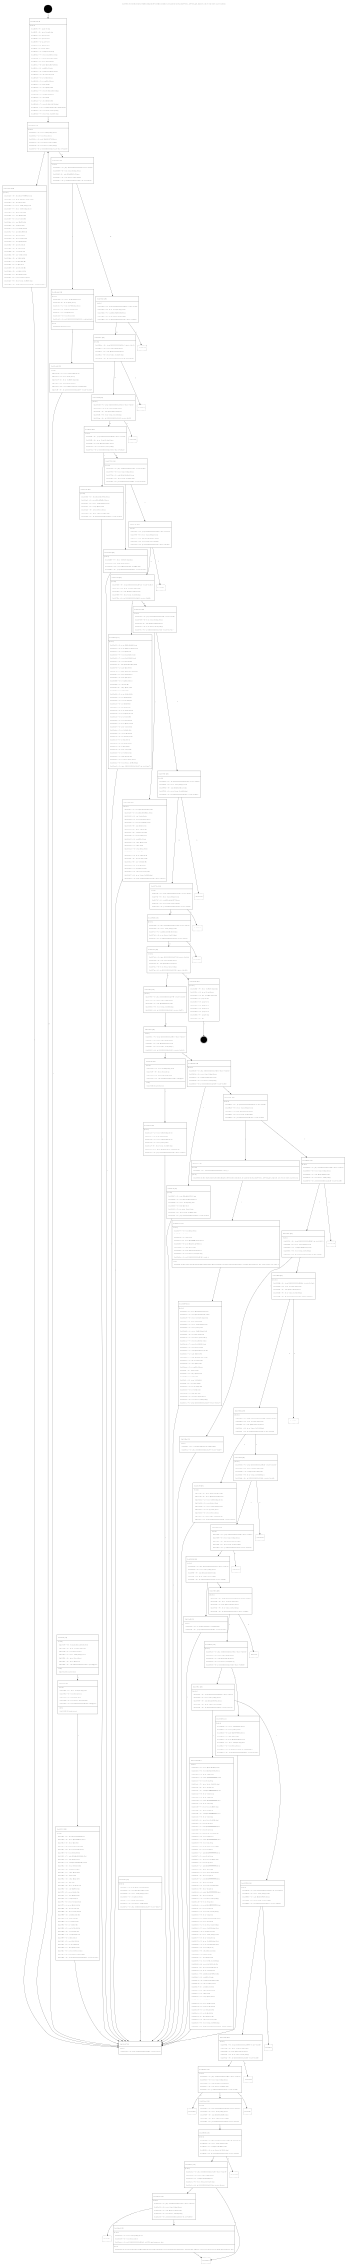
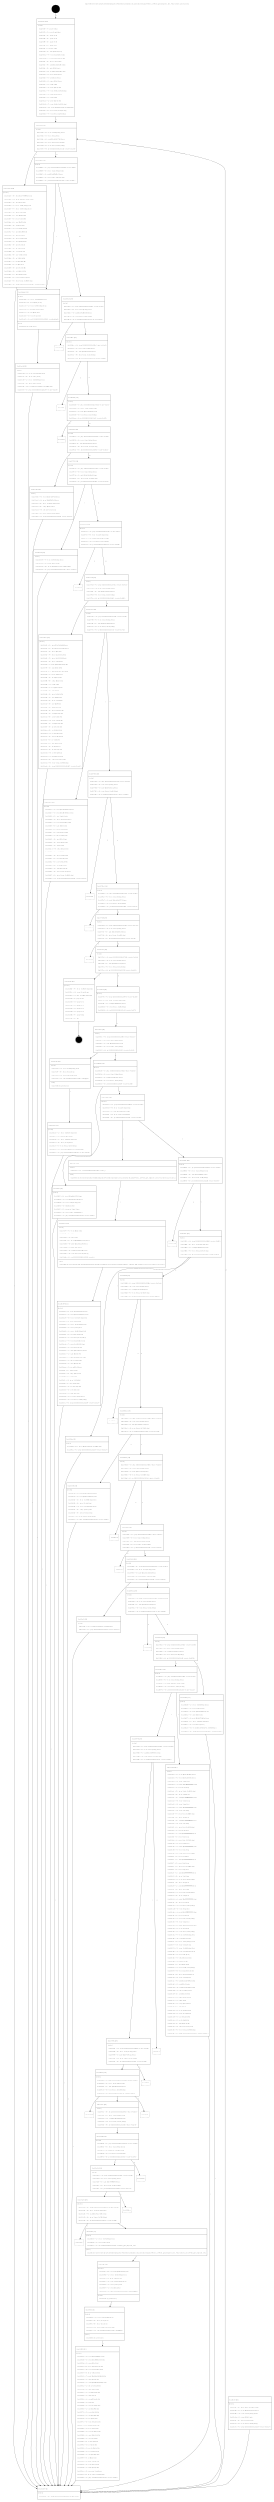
edge "0x401ee5 [12]" -> "0x4022ba": now "0x401ee5 [12]" -> "0x401ef1 [29]"
